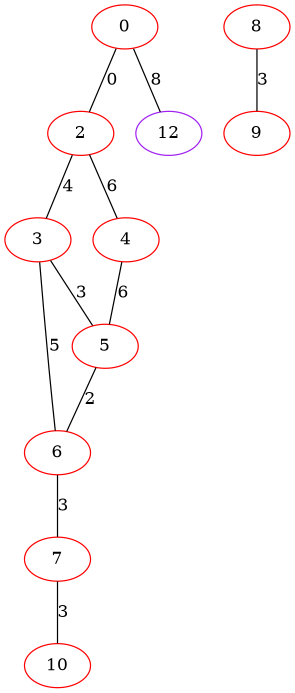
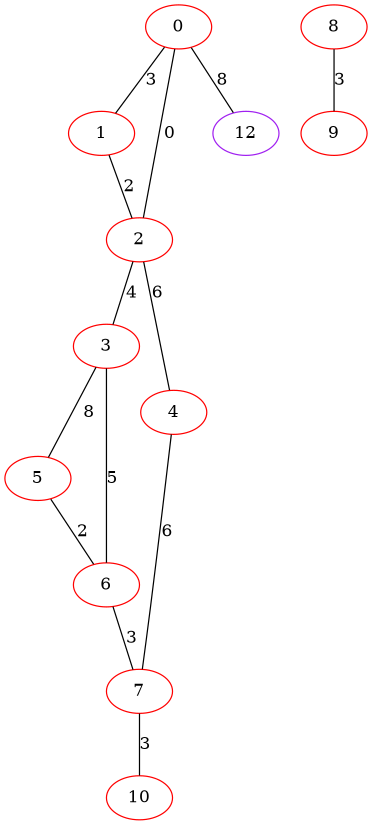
node "1": added
edge "3" -- "5": label "3" -> "8"
edge "4" -- "5": now "4" -- "7"
